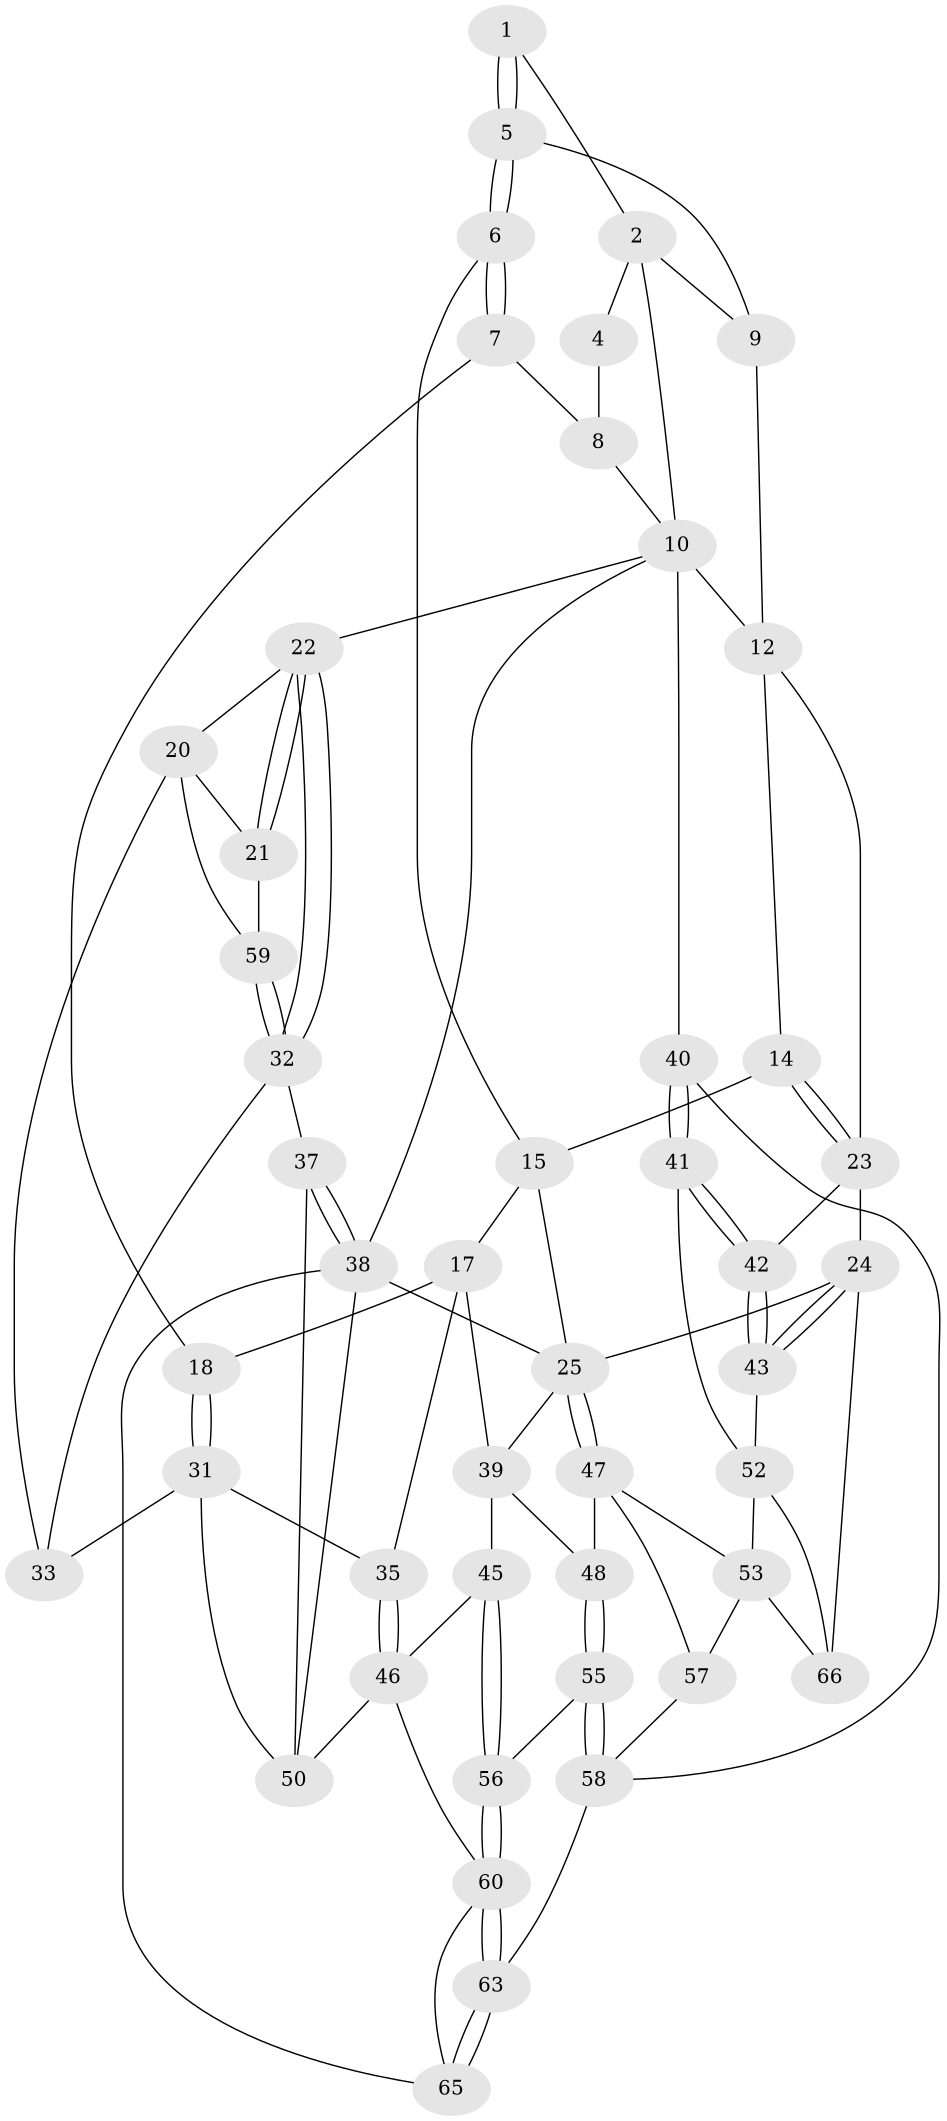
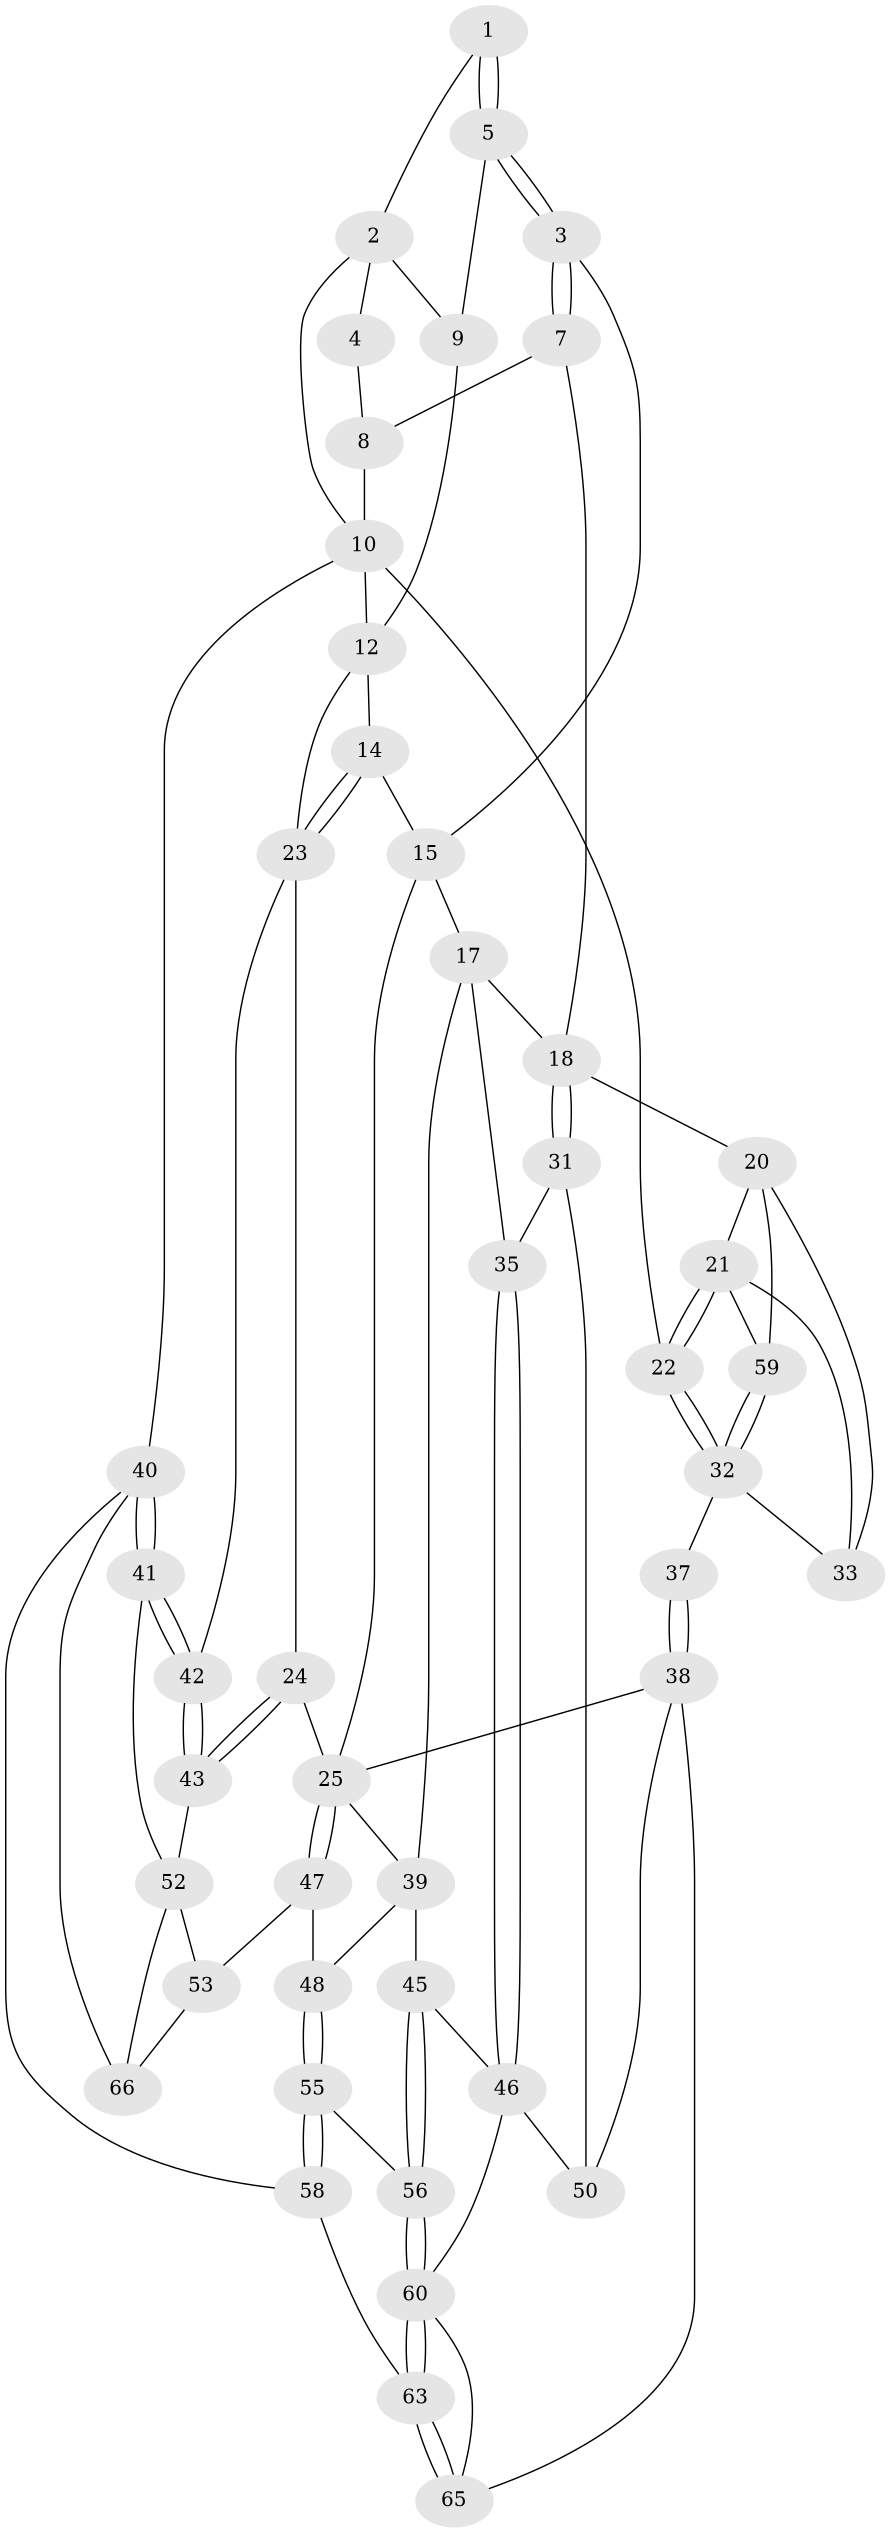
node "6": label "6" -> "3"
edge "22" -- "20": now "18" -- "20"
edge "10" -- "38": removed
edge "37" -- "50": removed
edge "24" -- "66": now "40" -- "66"
edge "31" -- "33": now "21" -- "33"
node "57": removed
